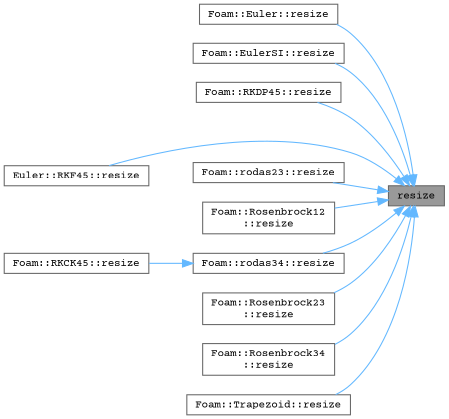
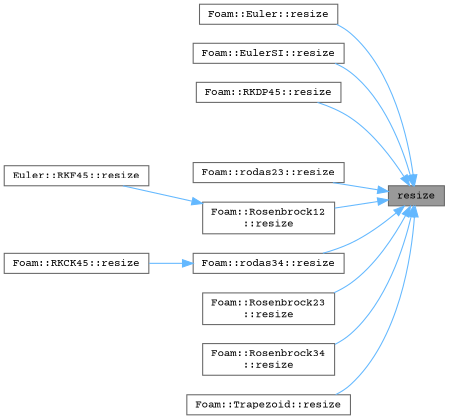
edge "Euler::RKF45::resize" -> "resize": now "Euler::RKF45::resize" -> "Foam::Rosenbrock12 ::resize"
